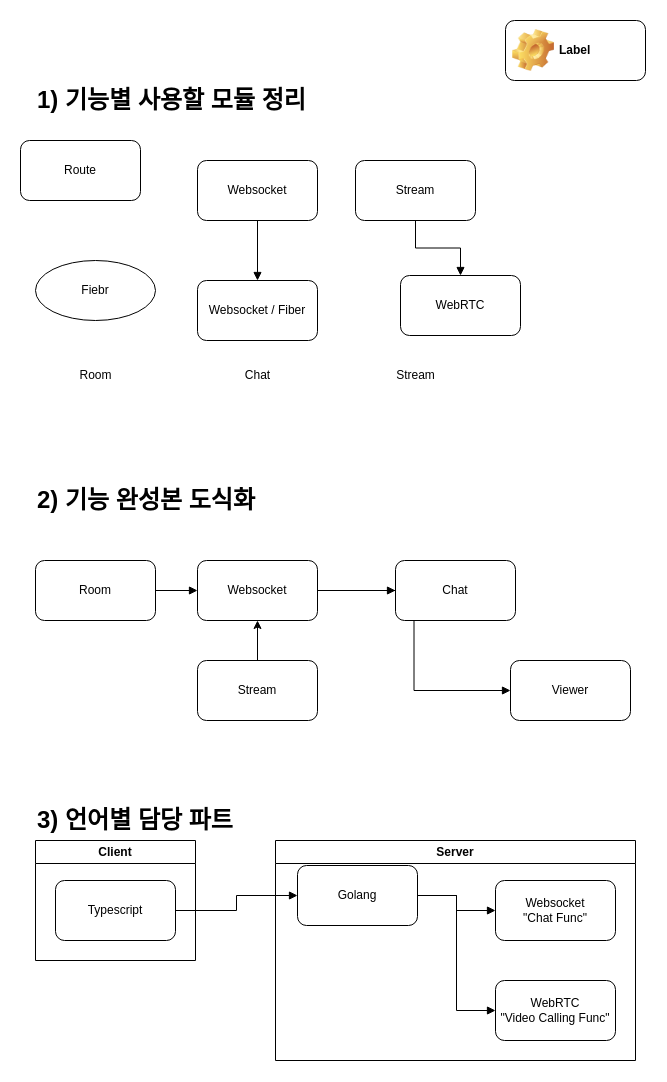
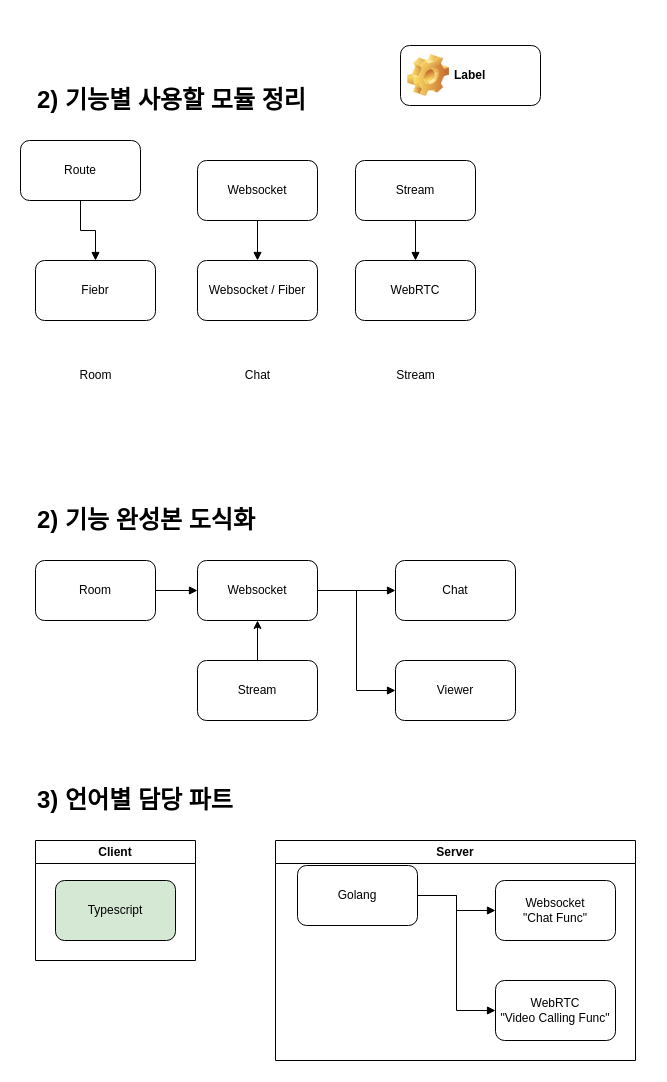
node "Label": moved (576, 51) -> (471, 76)
node "1) 기능별 사용할 모듈 정리": label "1) 기능별 사용할 모듈 정리" -> "2) 기능별 사용할 모듈 정리"
edge "Route" -> "Fiebr": added
node "Fiebr": shape ellipse -> rounded rectangle
node "WebRTC": moved (461, 306) -> (416, 291)
node "Websocket / Fiber": moved (258, 311) -> (258, 291)
node "2) 기능 완성본 도식화": moved (151, 501) -> (151, 521)
node "Viewer": moved (571, 691) -> (456, 691)
node "3) 언어별 담당 파트": moved (141, 821) -> (141, 801)
edge "Typescript" -> "Golang": removed
node "Typescript": fillcolor #ffffff -> #d5e8d4
